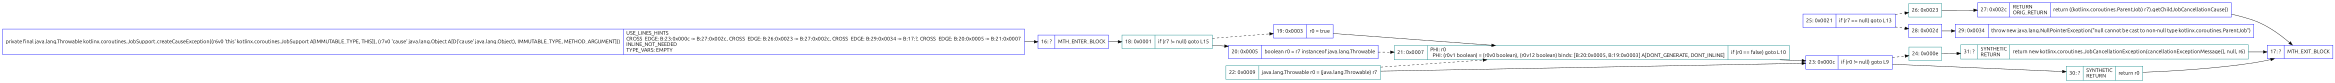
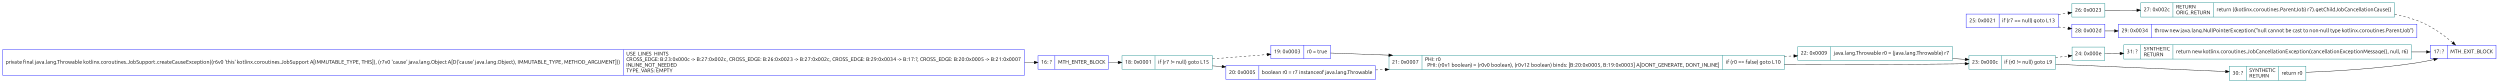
node "27: 0x002c": color blue -> teal
edge "27: 0x002c" -> "17: ?": style solid -> dashed
node "23: 0x000c": color blue -> teal
edge "22: 0x0009" -> "21: 0x0007": reversed
